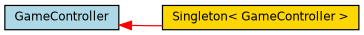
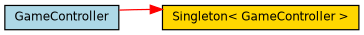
edge "Singleton< GameController >" -> "GameController": reversed
